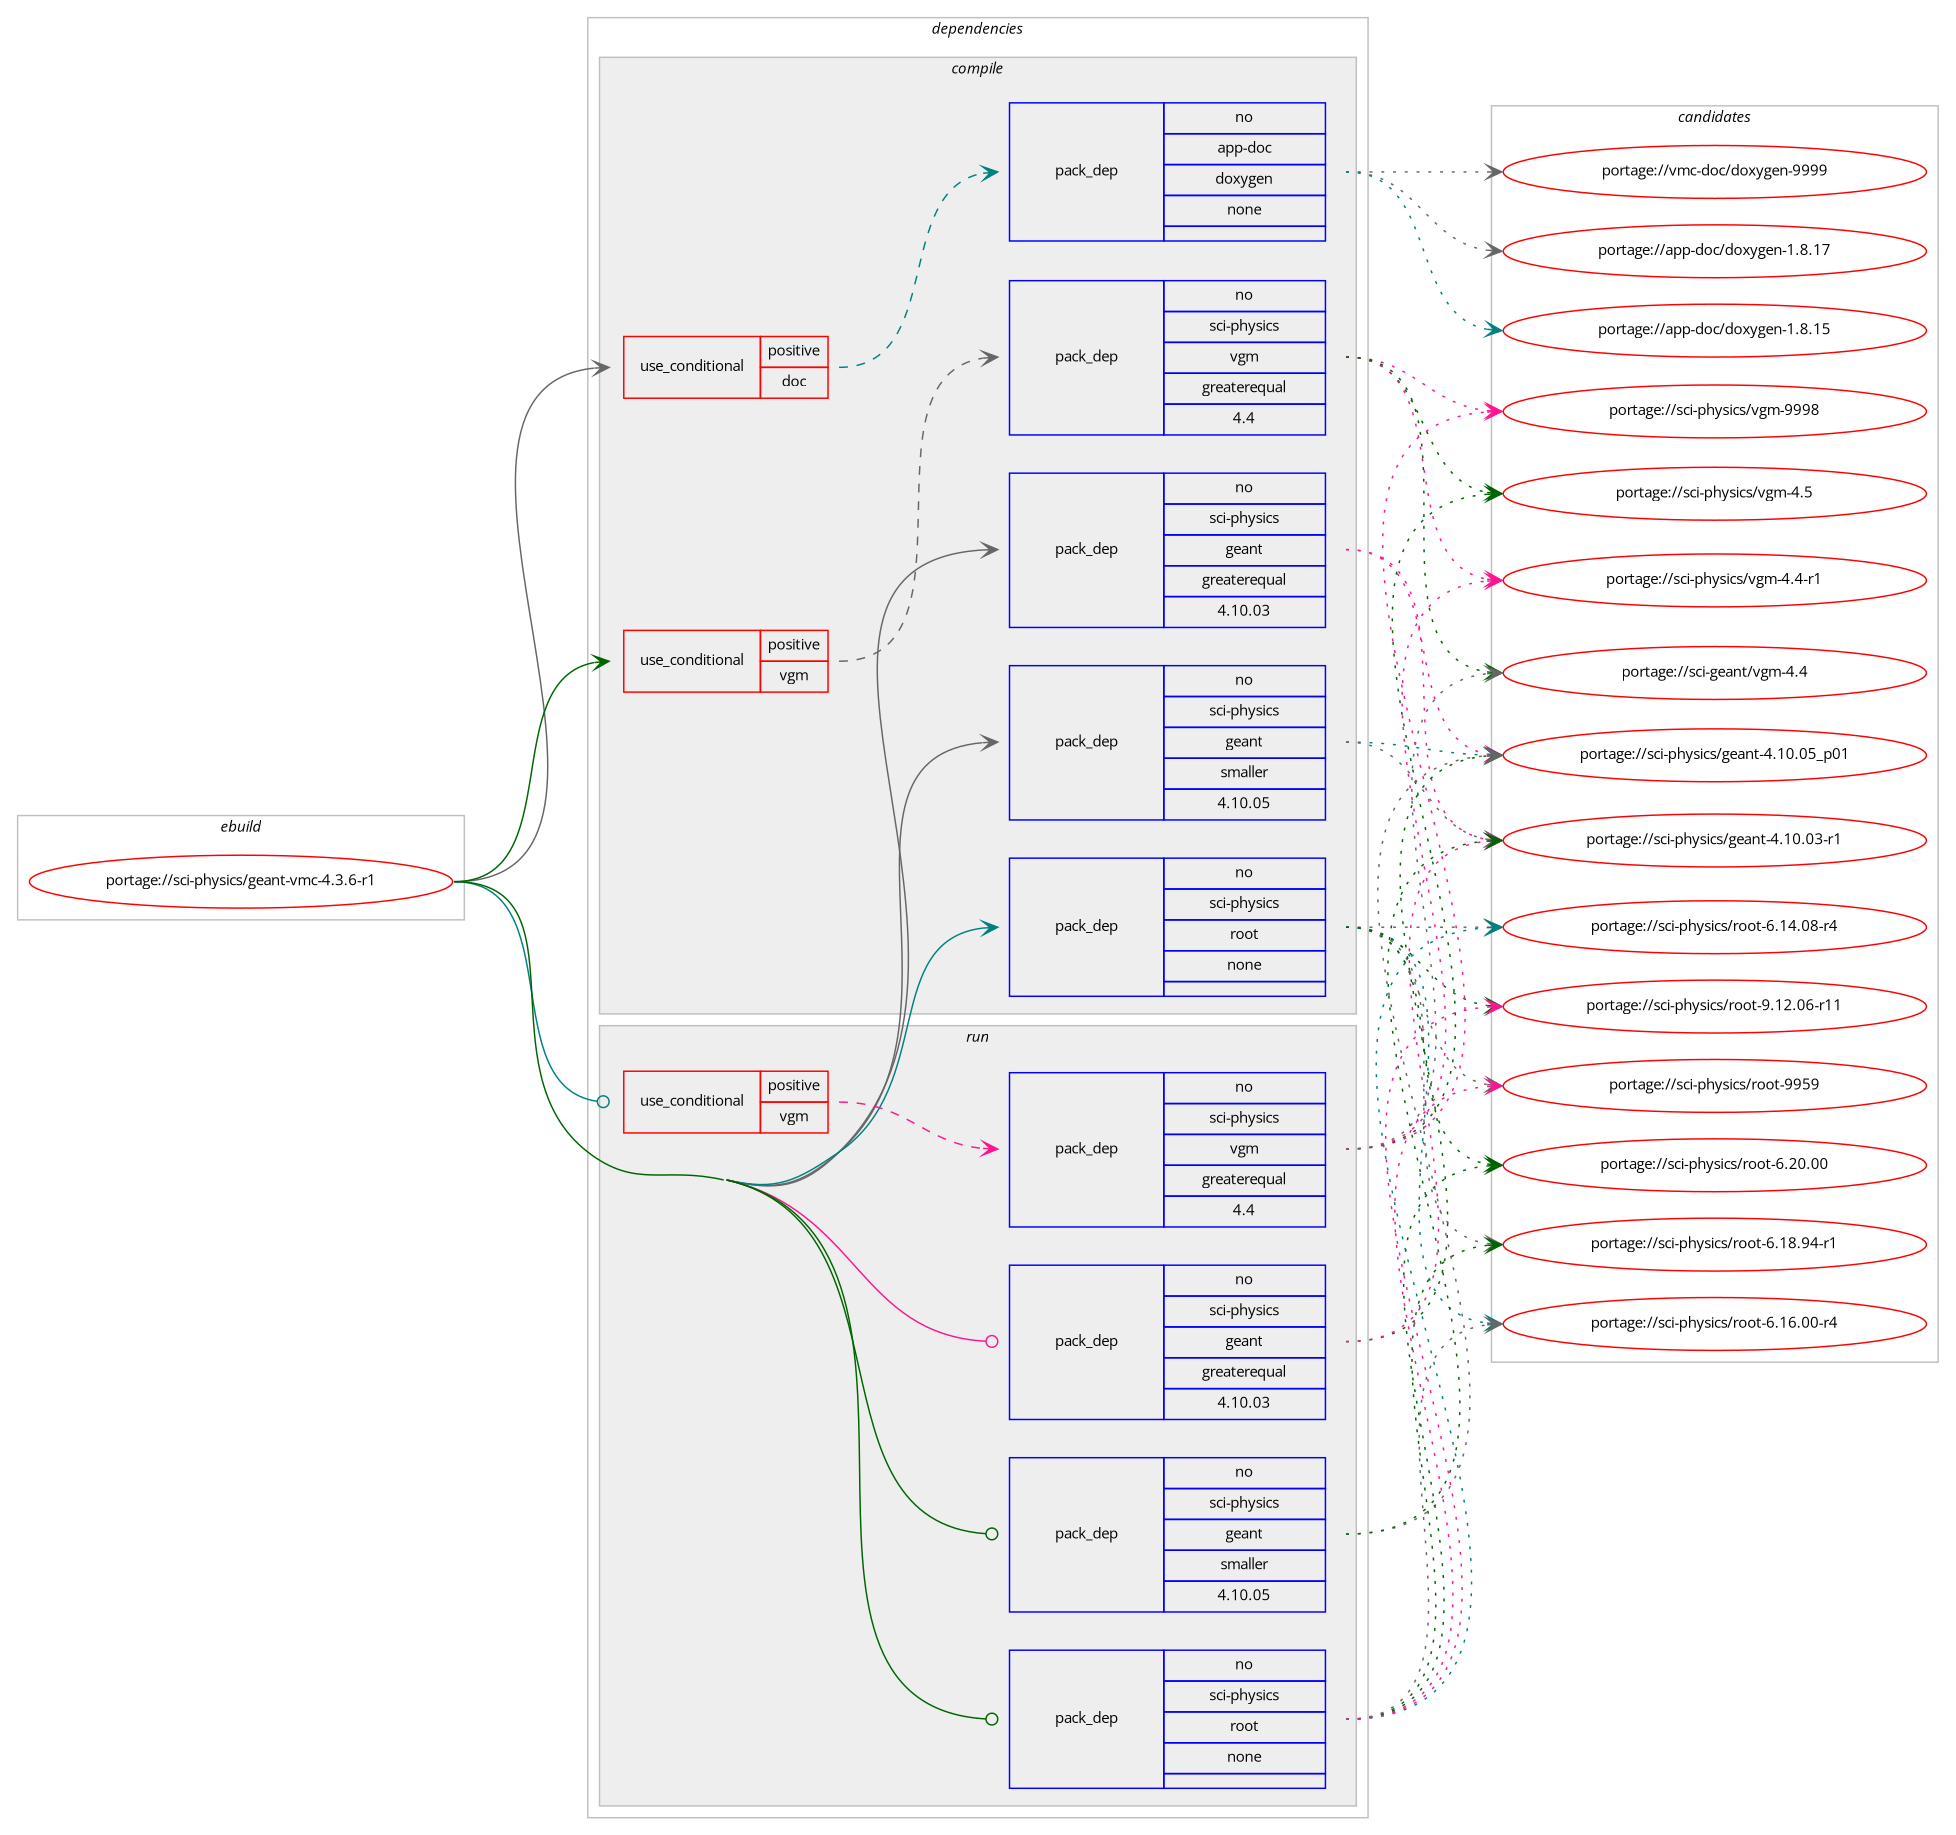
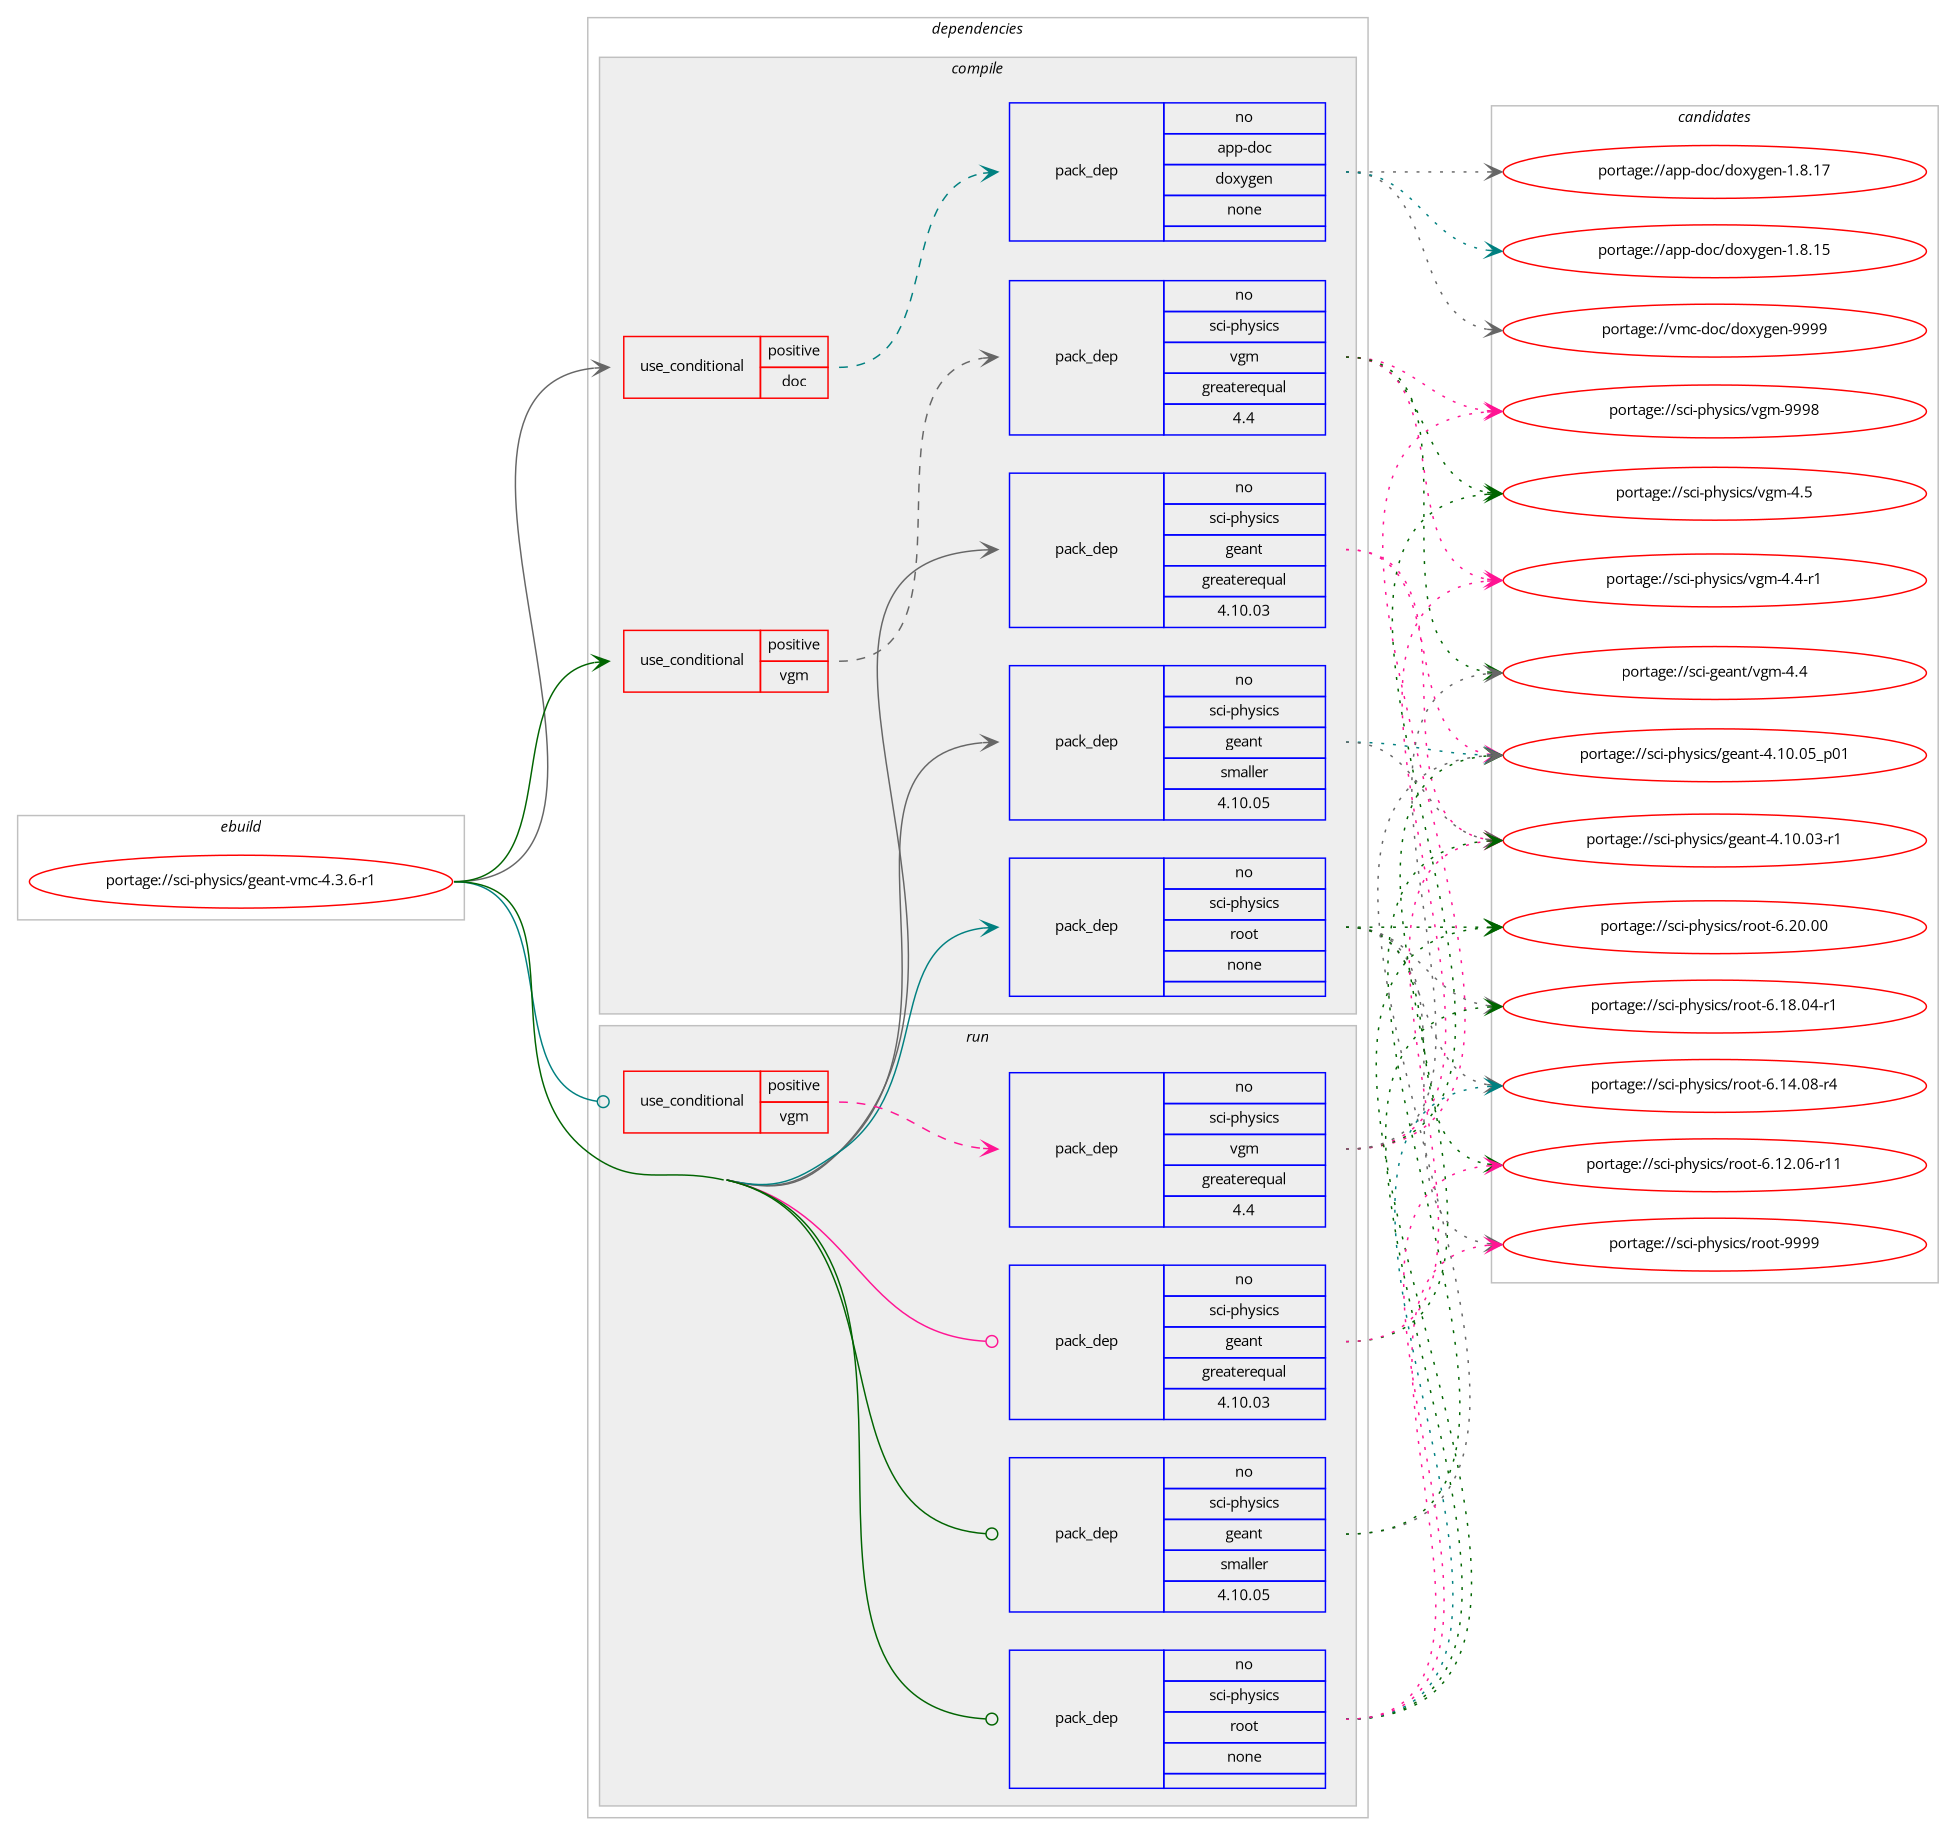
node "portage://sci-physics/root-9.12.06-r11": label "portage://sci-physics/root-9.12.06-r11" -> "portage://sci-physics/root-6.12.06-r11"
node "portage://sci-physics/root-9959": label "portage://sci-physics/root-9959" -> "portage://sci-physics/root-9999"
node "portage://sci-physics/root-6.18.94-r1": label "portage://sci-physics/root-6.18.94-r1" -> "portage://sci-physics/root-6.18.04-r1"
node "portage://sci-physics/root-6.16.00-r4": removed
